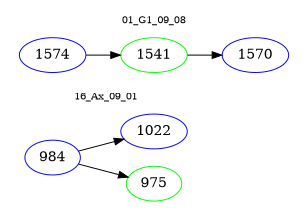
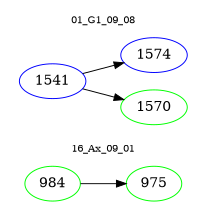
edge "1574" -> "1541": reversed
node "1541": color green -> blue
node "1570": color blue -> green
node "1022": removed
node "984": color blue -> green
